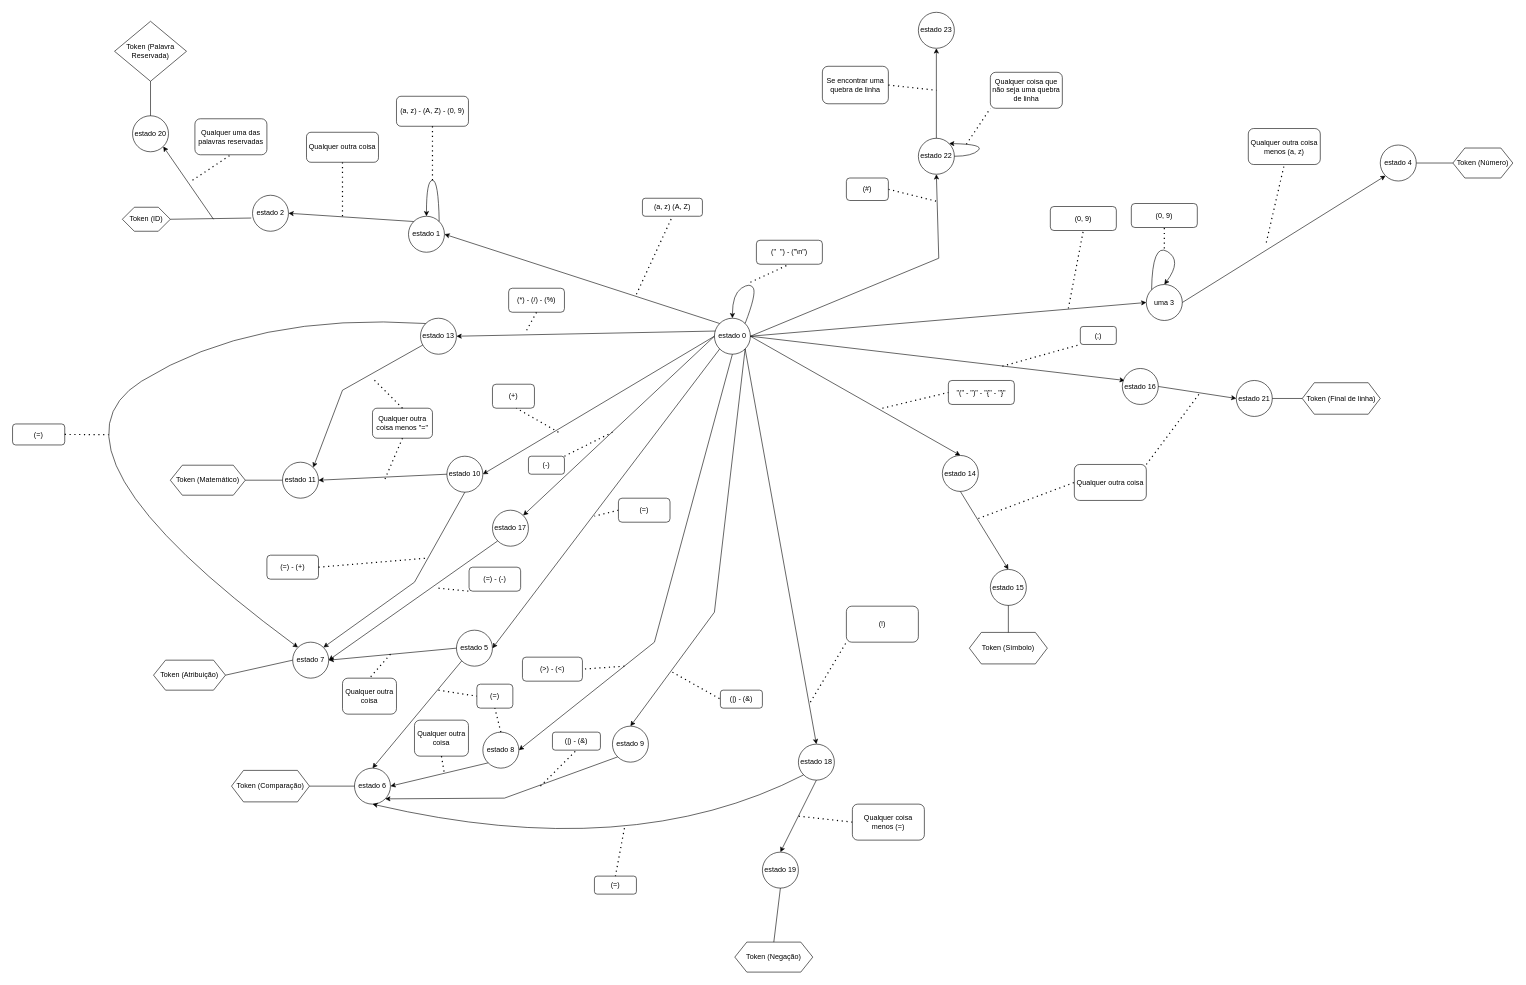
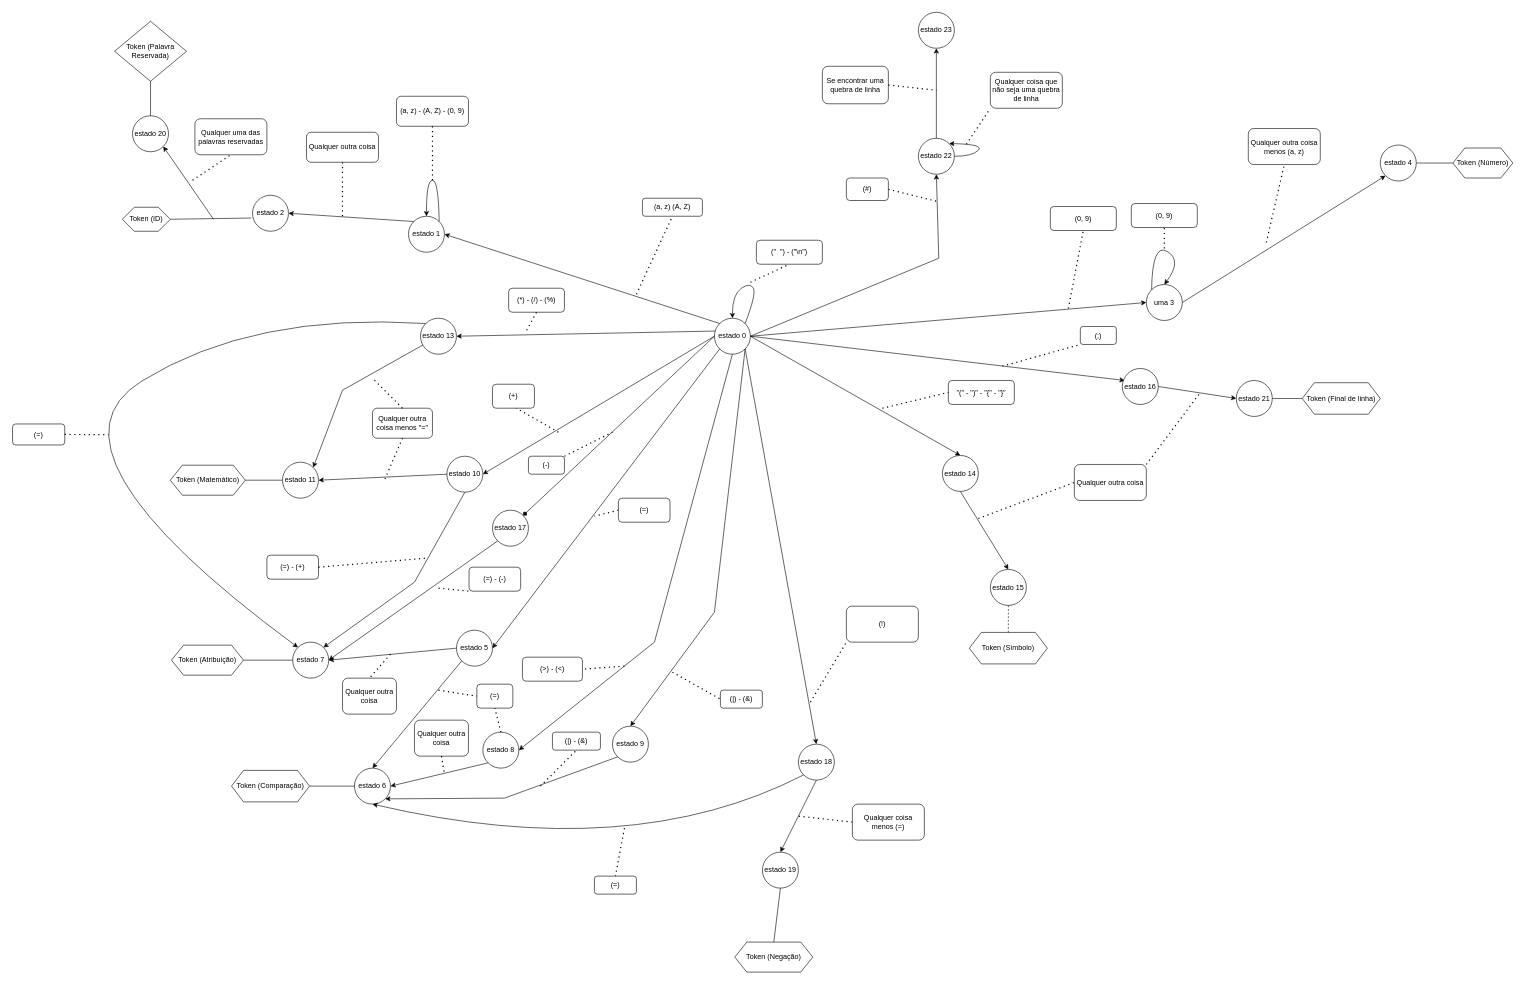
edge "estado 0" -> "estado 17": arrowhead classic -> diamond
edge "estado 15" -- "Token (Símbolo)": style solid -> dashed
node "Token (Atribuição)": moved (189, 675) -> (207, 660)
